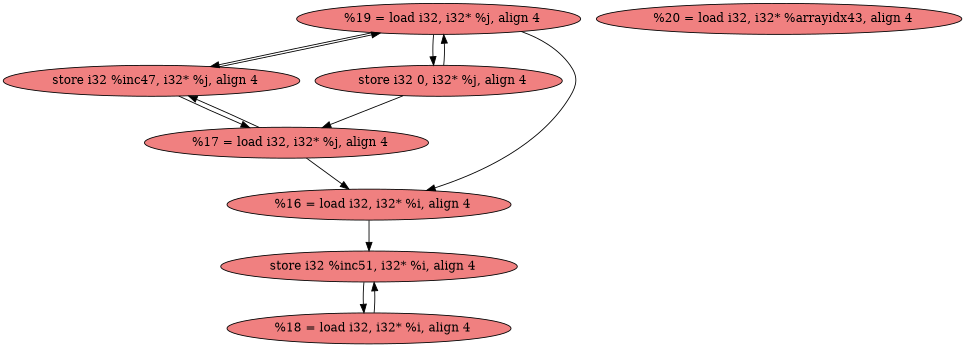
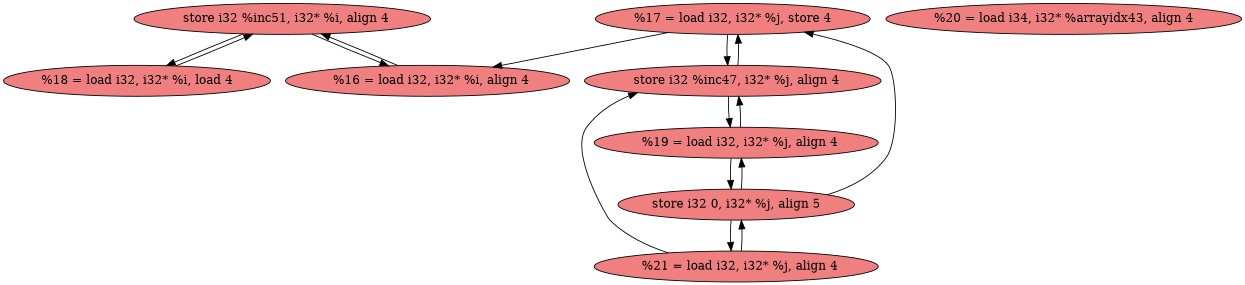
node "%20 = load i32, i32* %arrayidx43, align 4": label "%20 = load i32, i32* %arrayidx43, align 4" -> "%20 = load i34, i32* %arrayidx43, align 4"
node "store i32 0, i32* %j, align 4": label "store i32 0, i32* %j, align 4" -> "store i32 0, i32* %j, align 5"
edge "%19 = load i32, i32* %j, align 4" -> "%16 = load i32, i32* %i, align 4": now "store i32 %inc51, i32* %i, align 4" -> "%16 = load i32, i32* %i, align 4"
node "%17 = load i32, i32* %j, align 4": label "%17 = load i32, i32* %j, align 4" -> "%17 = load i32, i32* %j, store 4"
node "%21 = load i32, i32* %j, align 4": added
node "%18 = load i32, i32* %i, align 4": label "%18 = load i32, i32* %i, align 4" -> "%18 = load i32, i32* %i, load 4"
